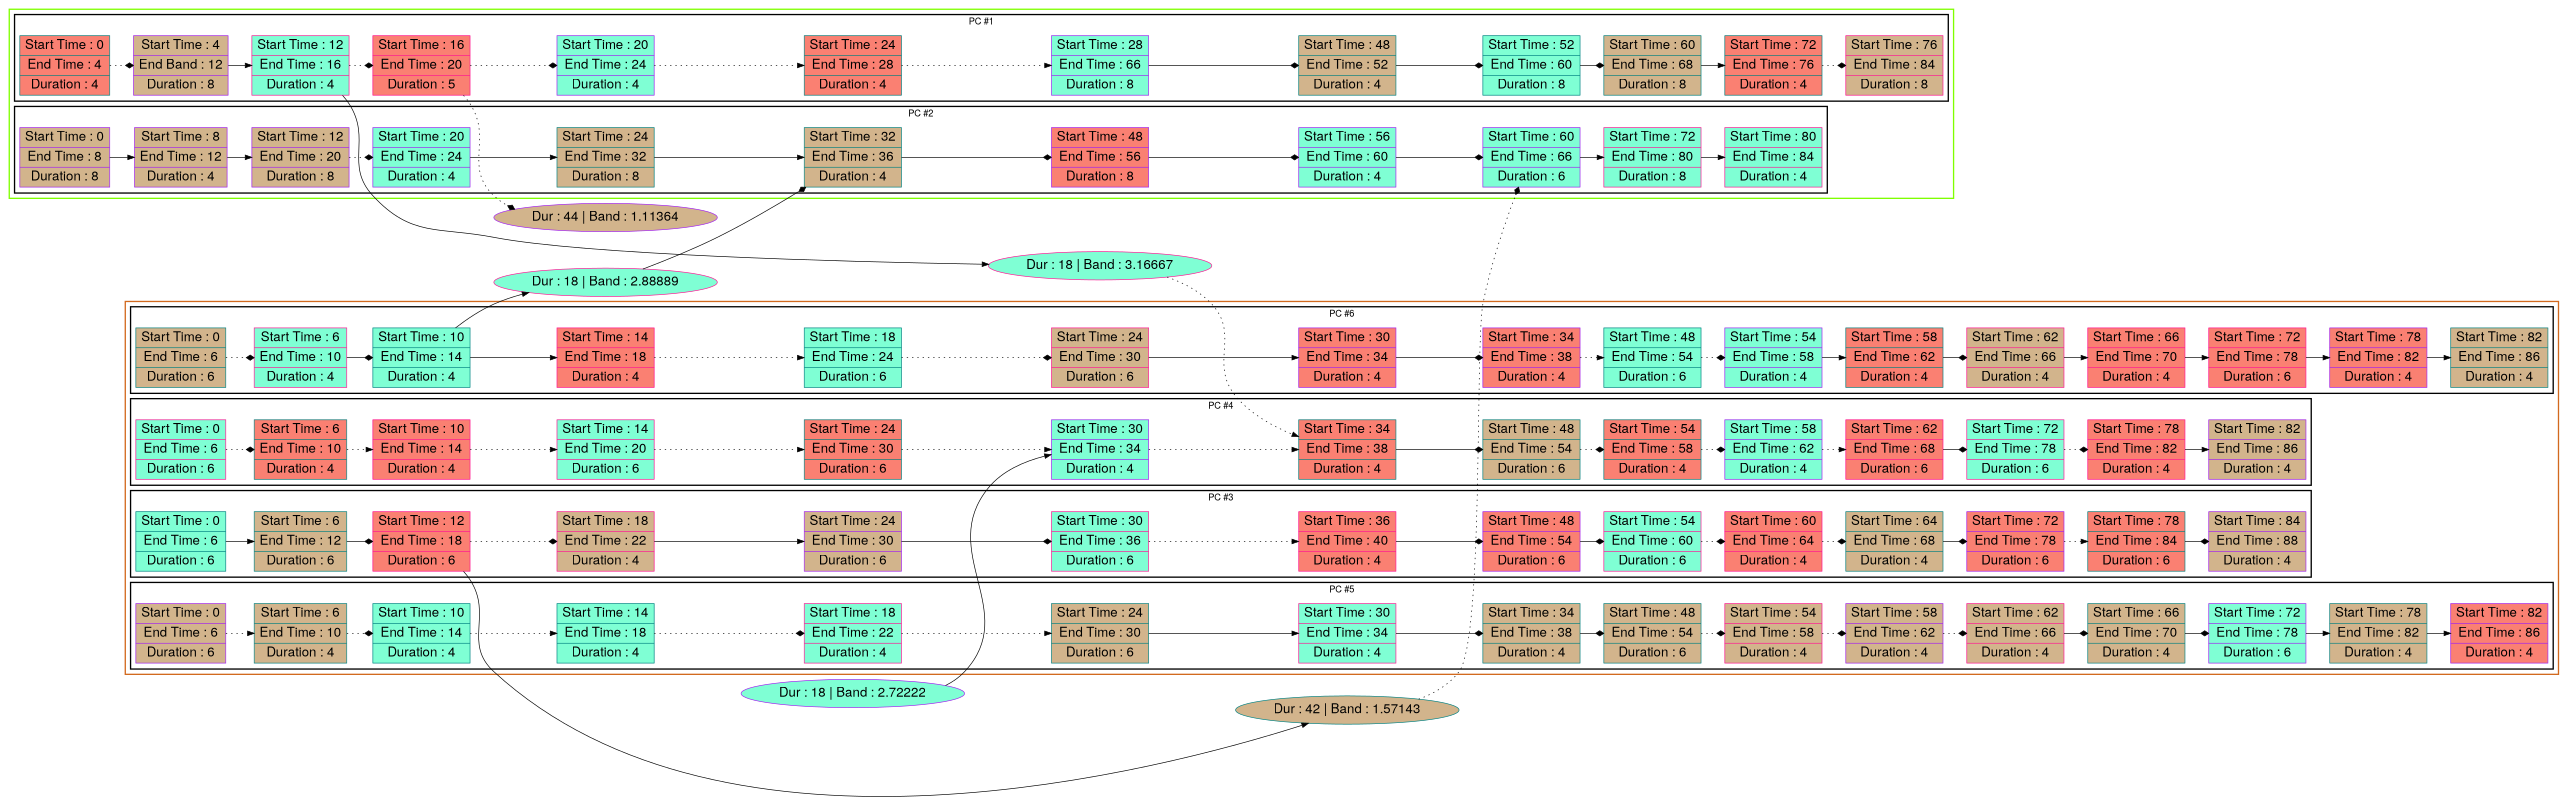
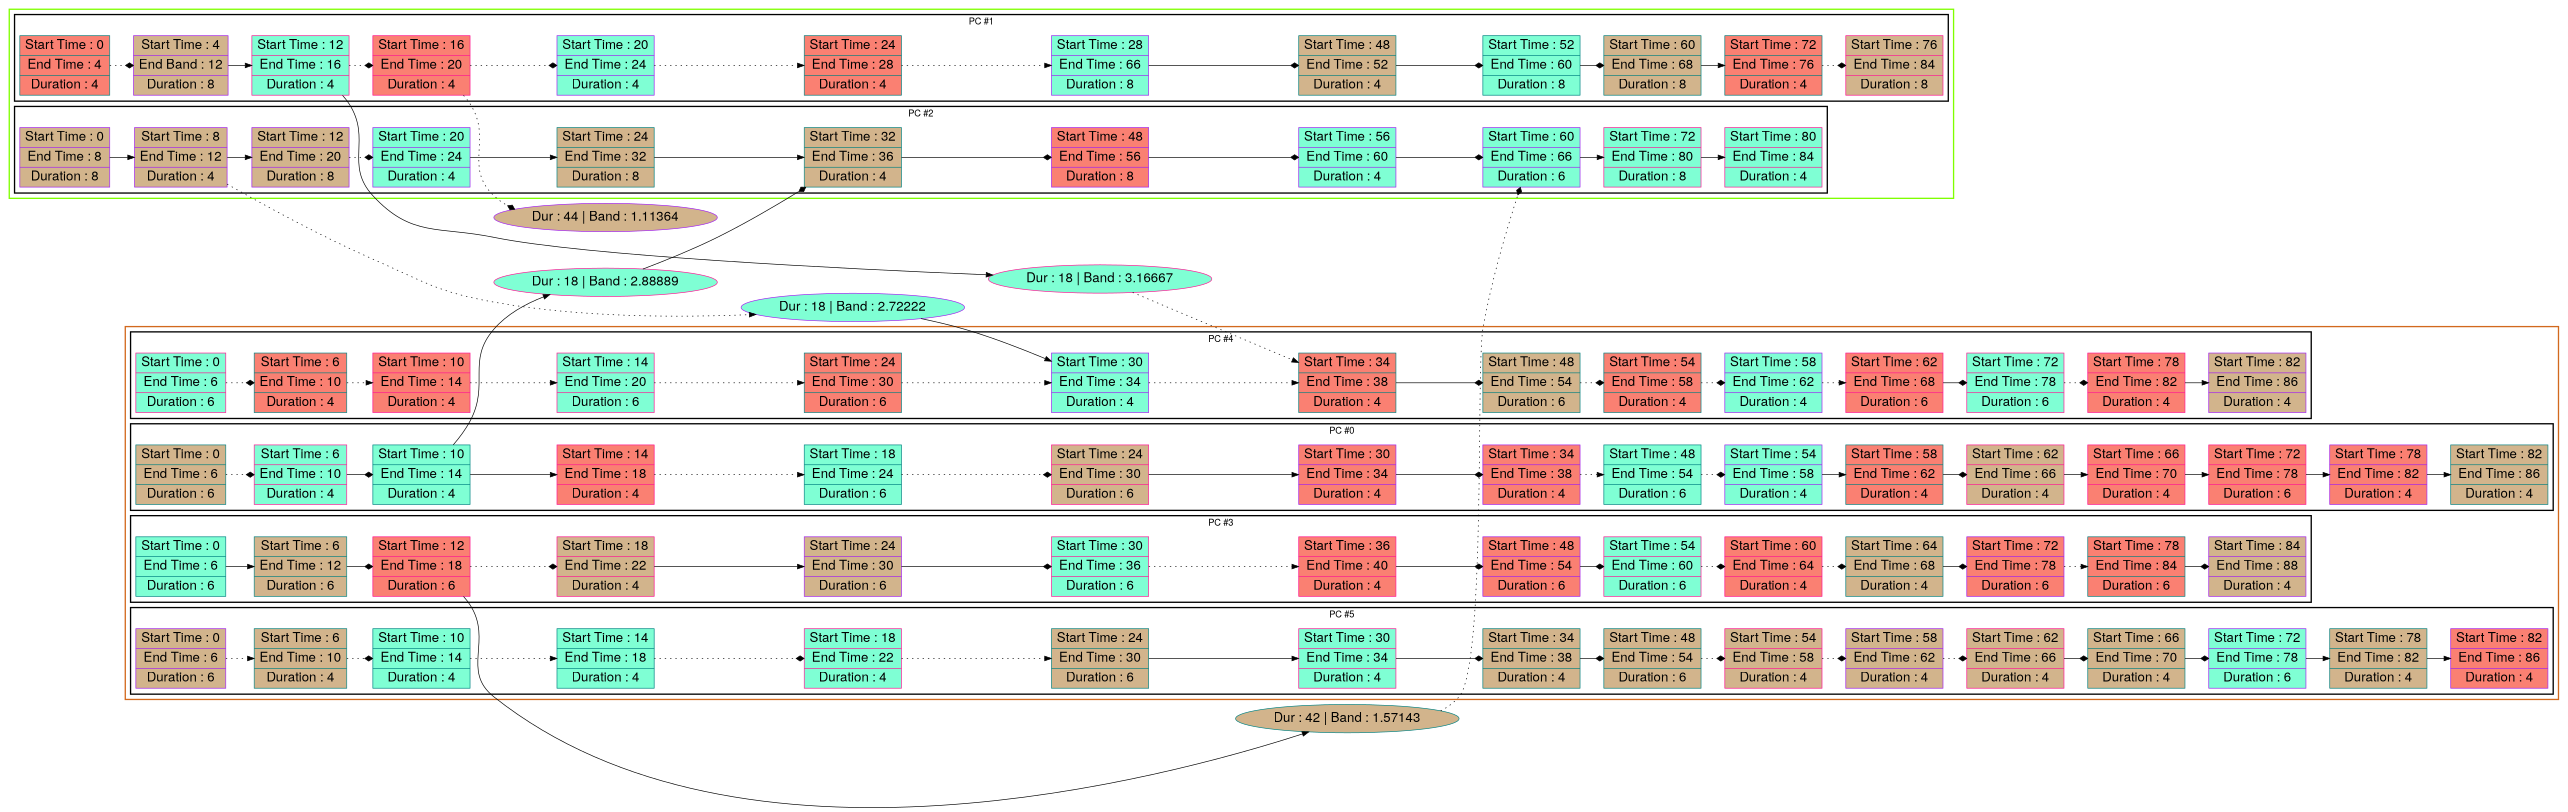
node "Start Time : 16": text "Duration : 5" -> "Duration : 4"
edge "Start Time : 8" -> "Dur : 18 | Band : 2.72222": added
cluster "PC #6": label "PC #6" -> "PC #0"
